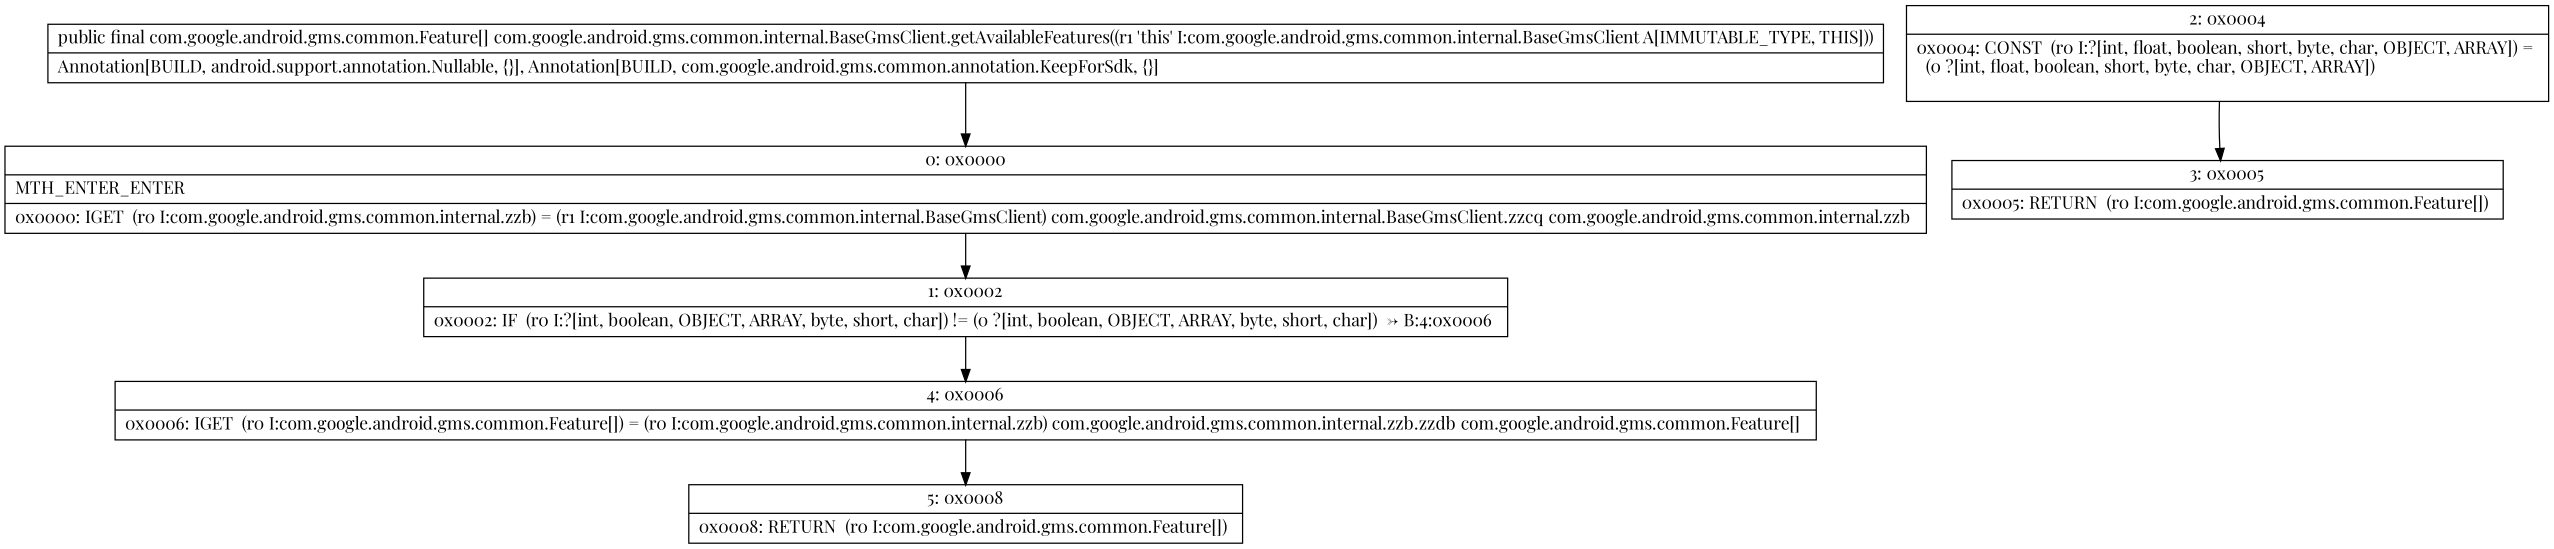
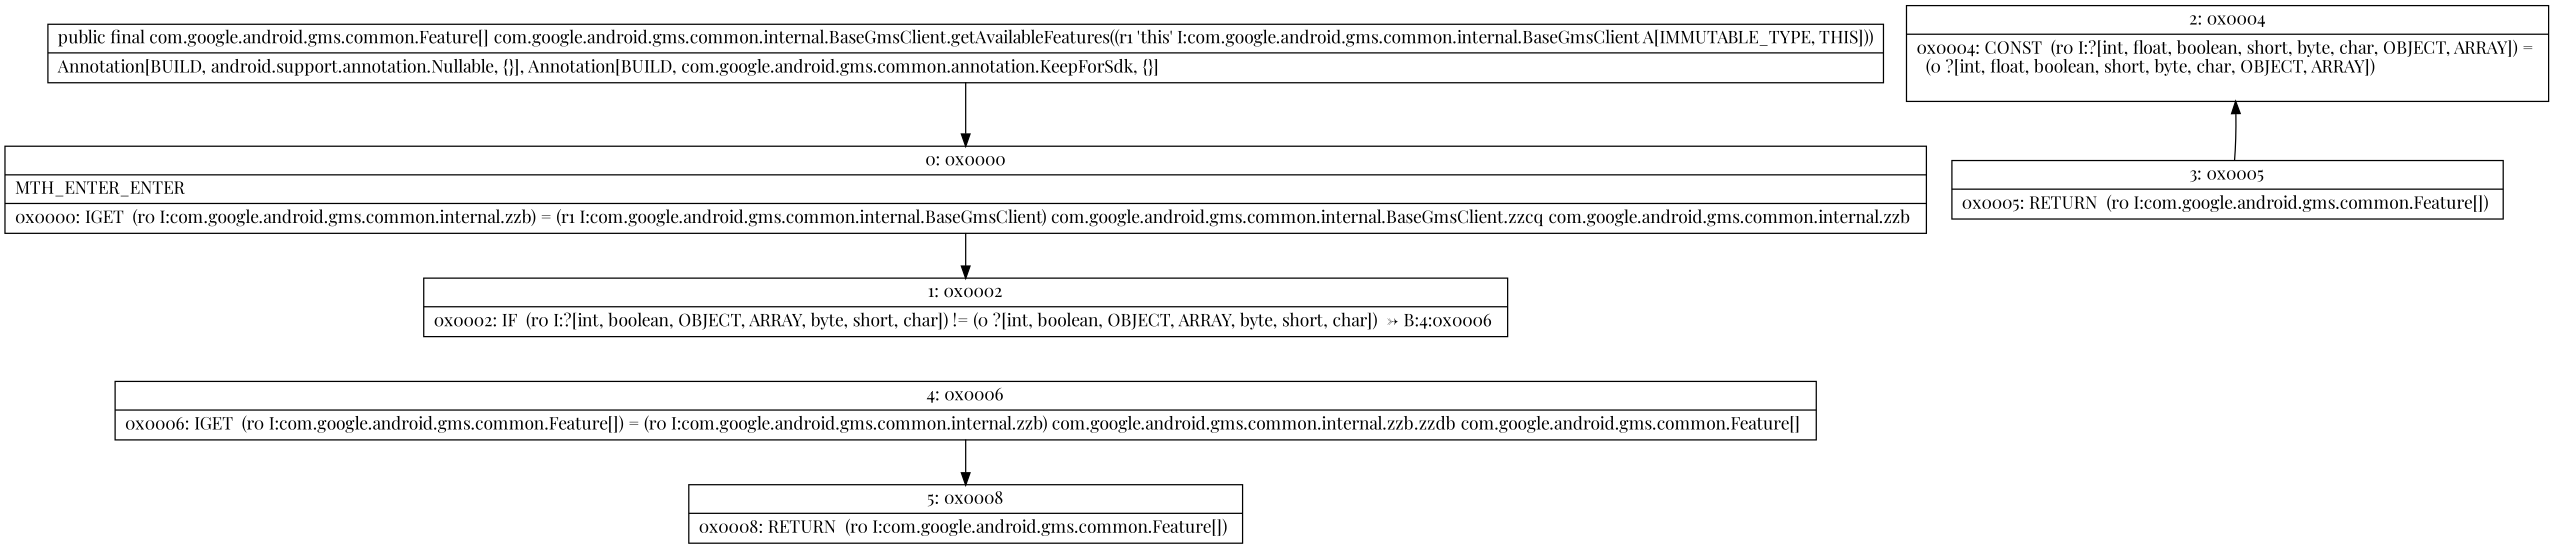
edge "2: 0x0004" -> "3: 0x0005": reversed
edge "1: 0x0002" -> "4: 0x0006": removed
